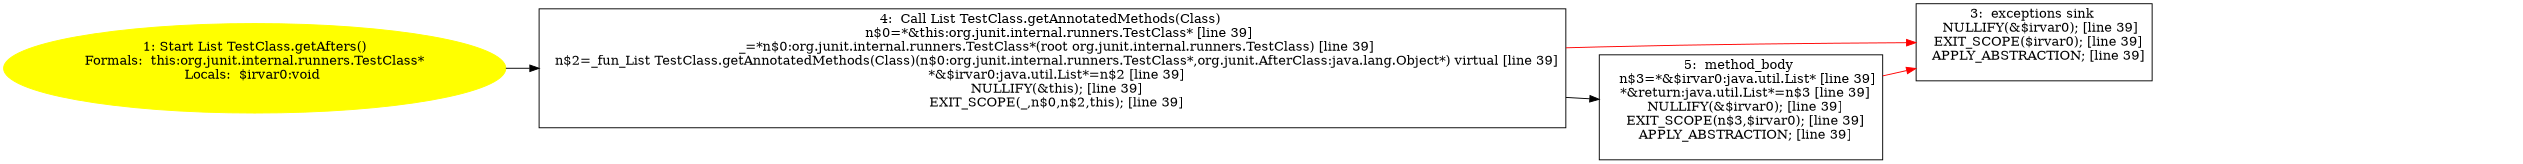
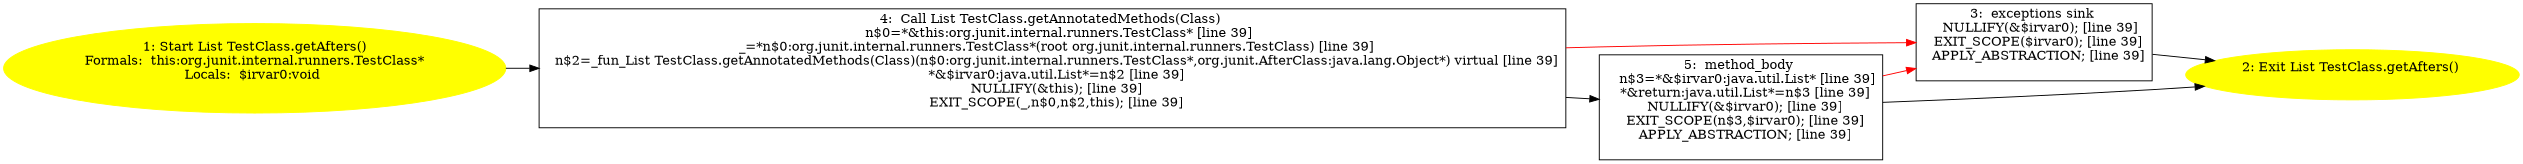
node "2: Exit List TestClass.getAfters()": added
